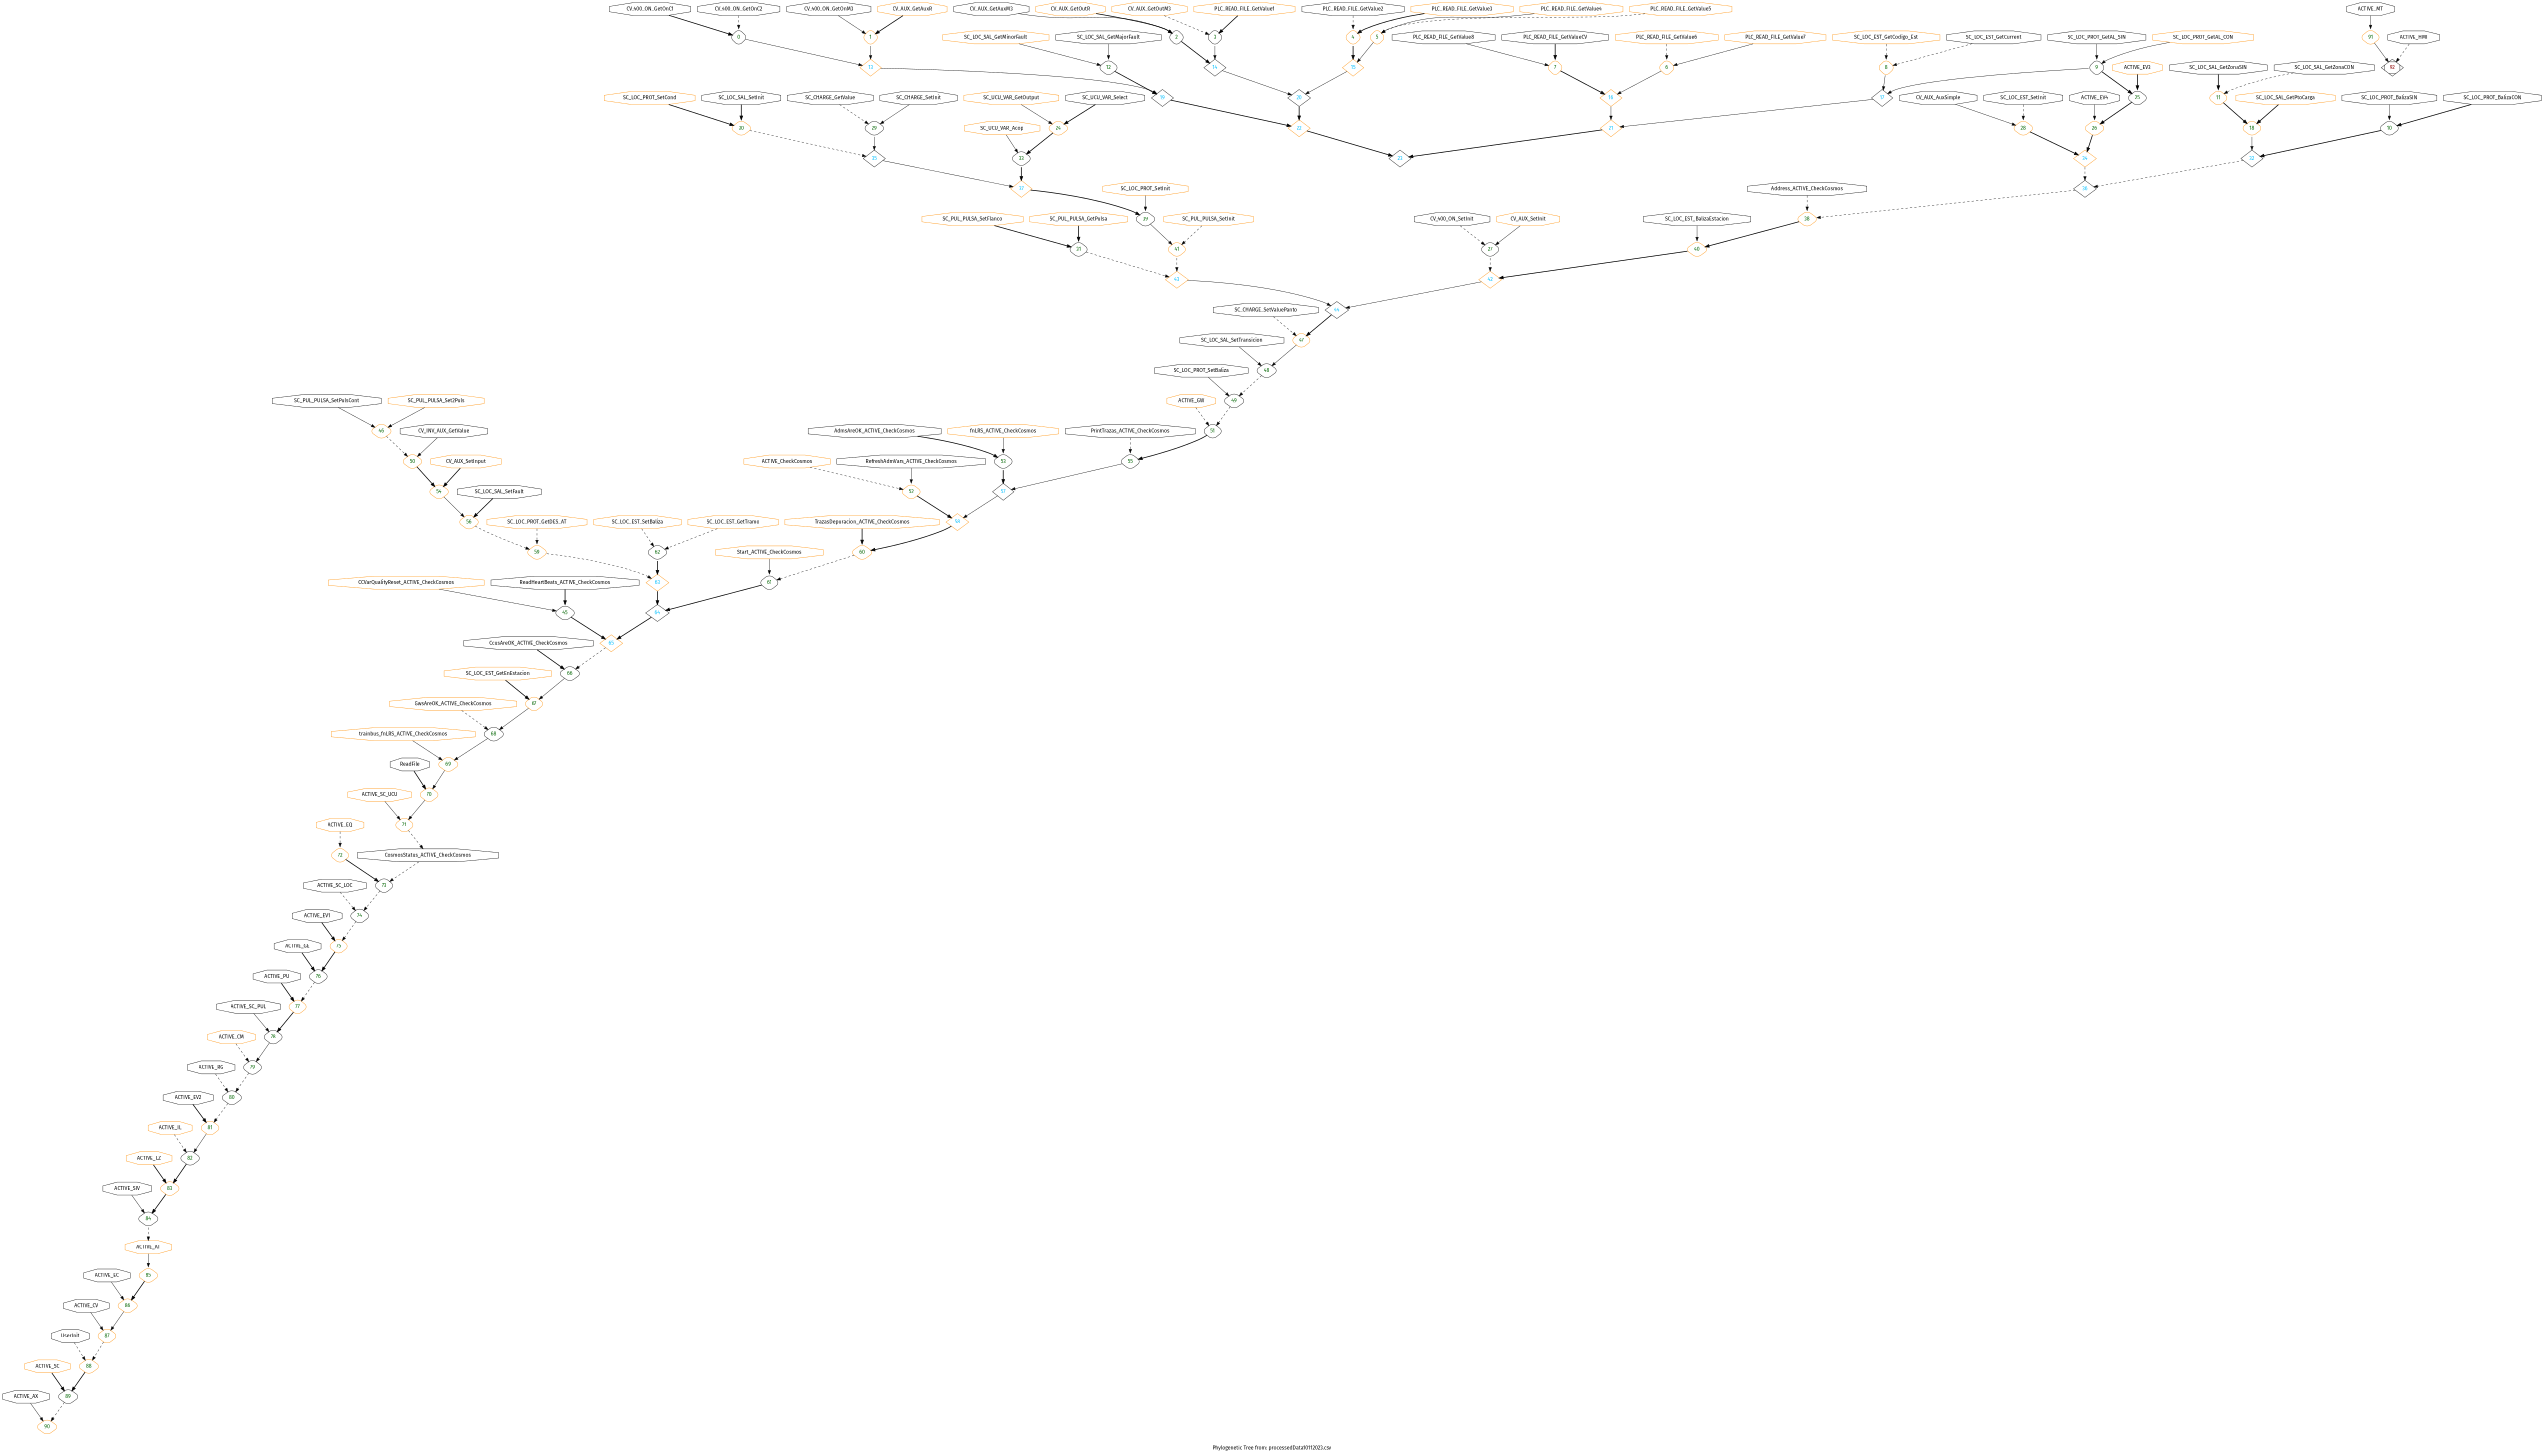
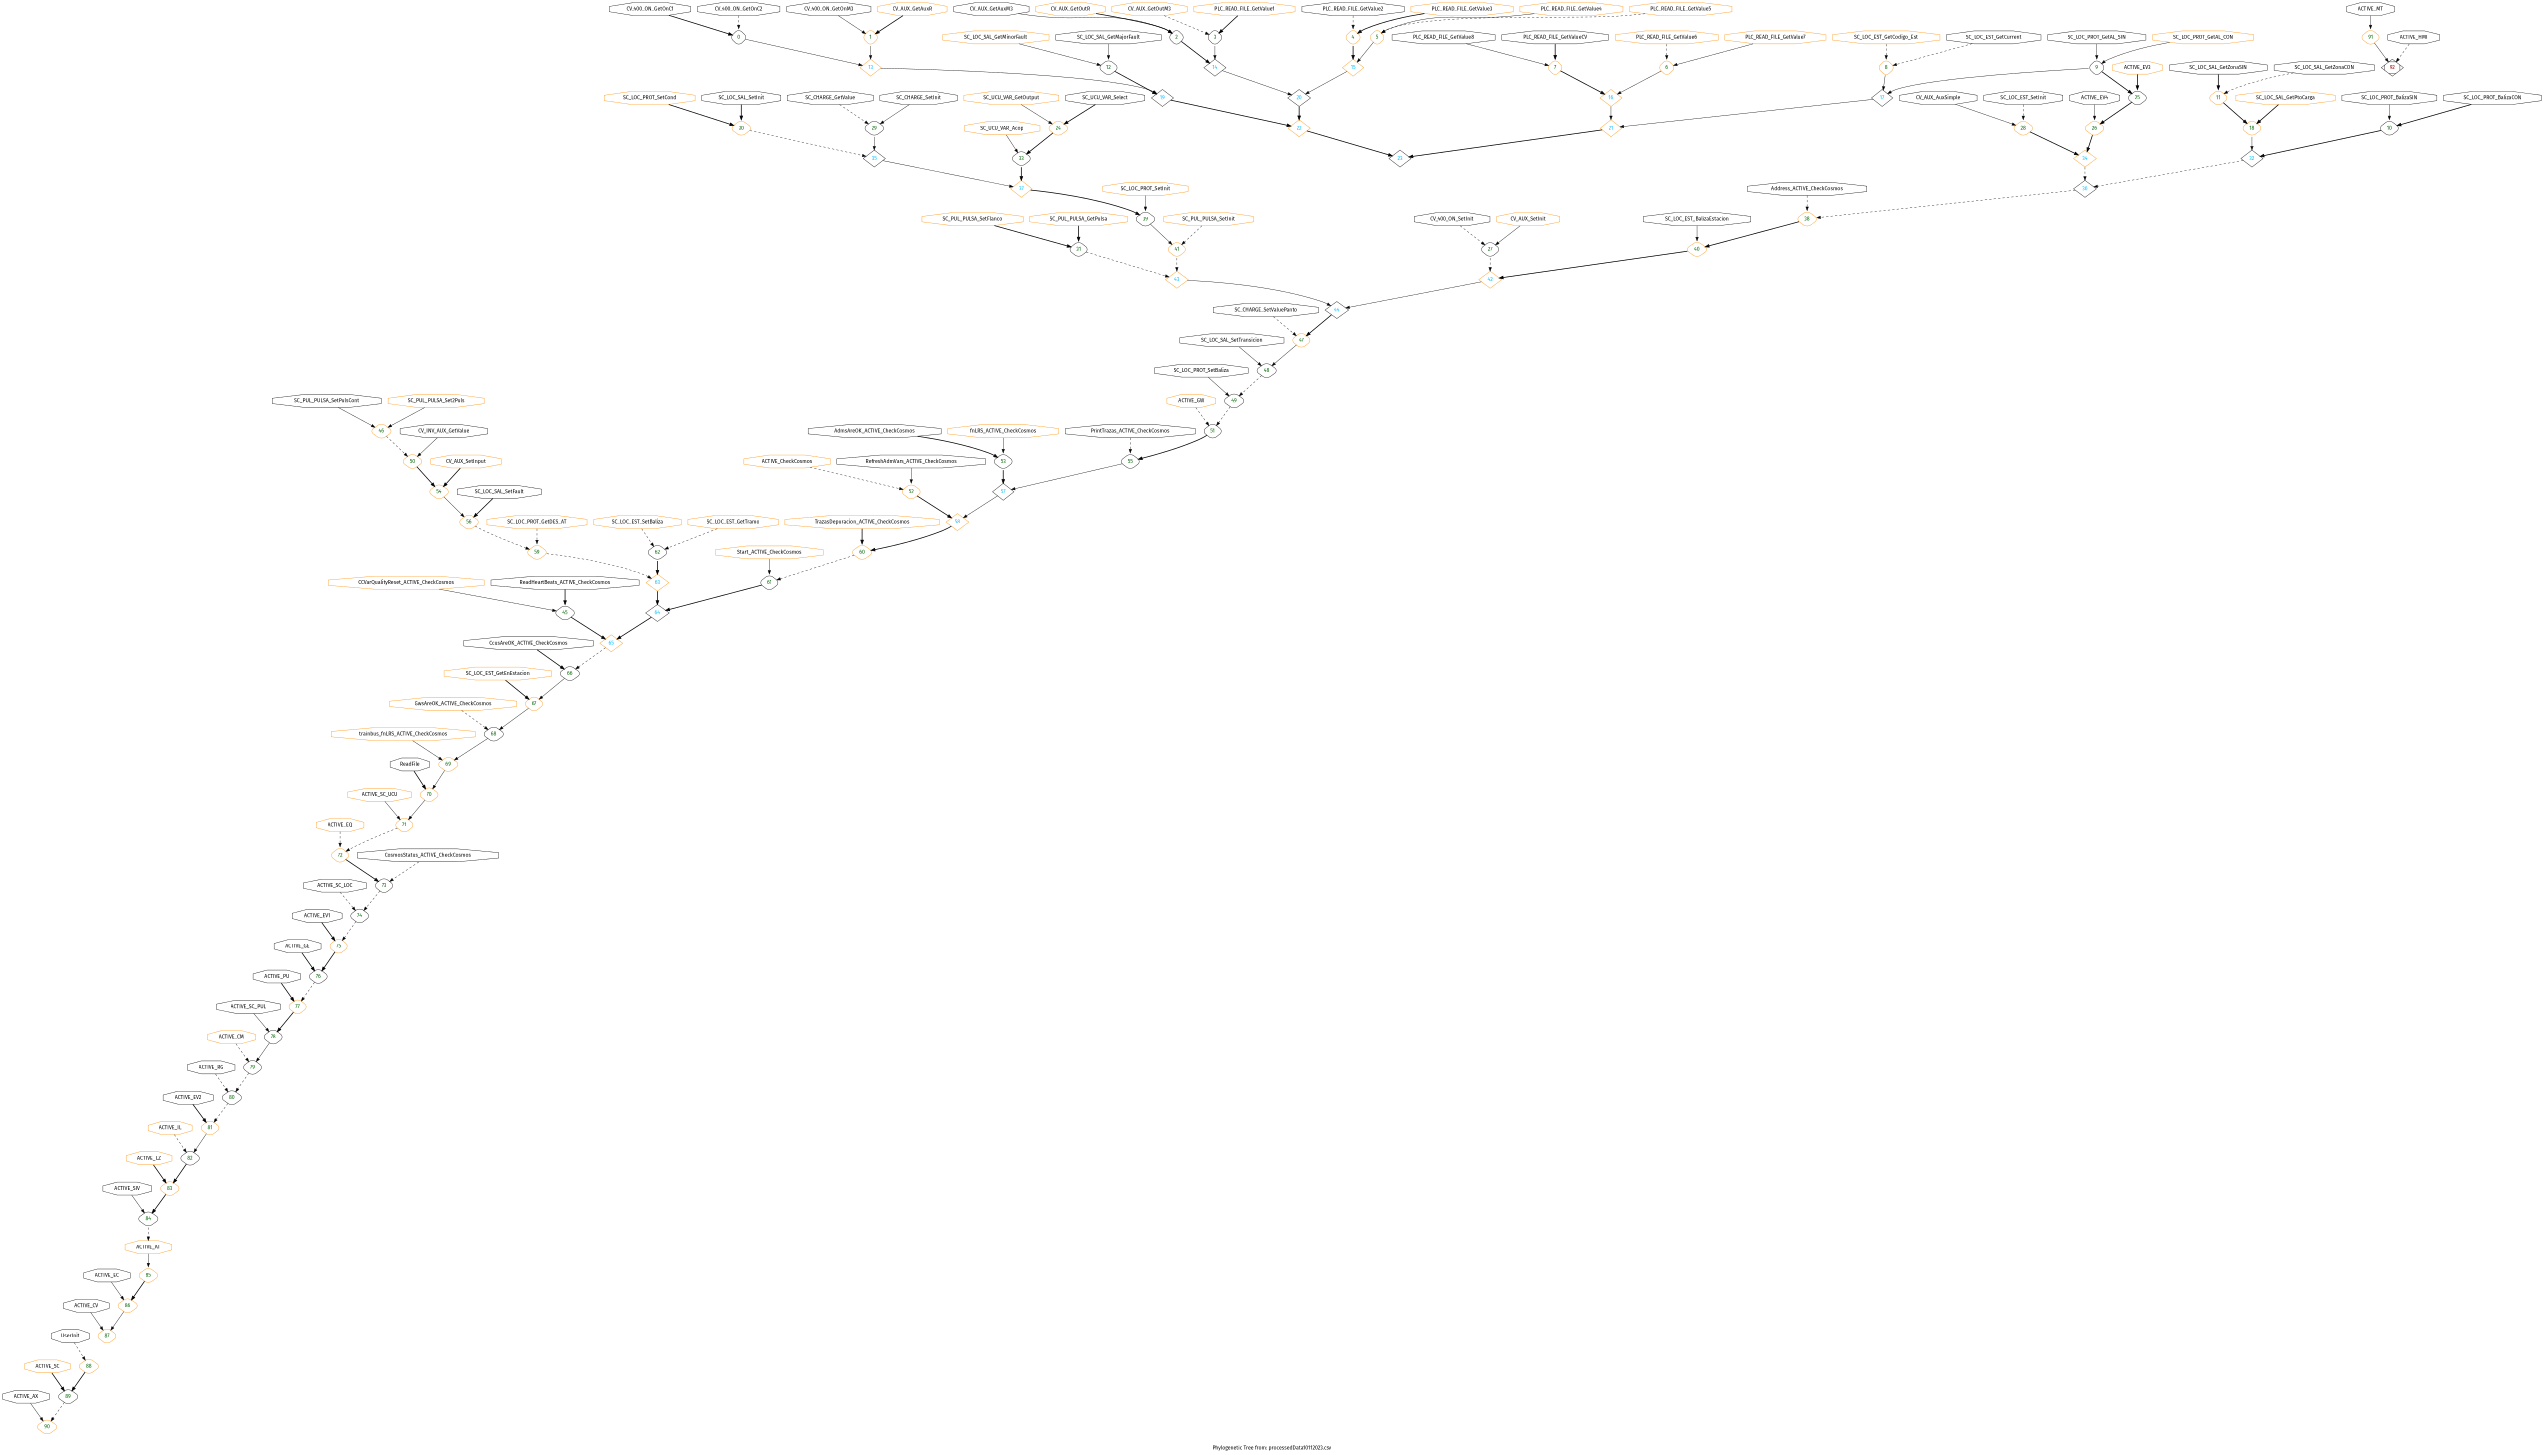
edge "71" -- "CosmosStatus_ACTIVE_CheckCosmos": now "71" -- "72"
edge "87" -- "88": removed
